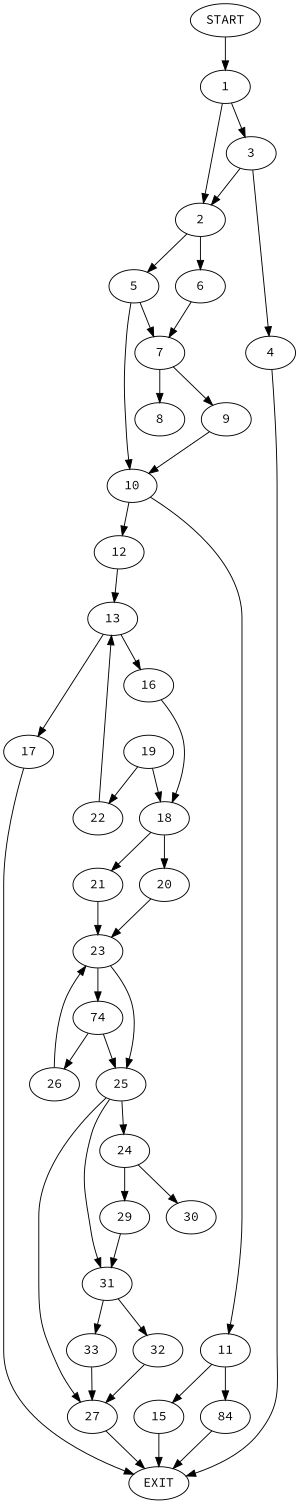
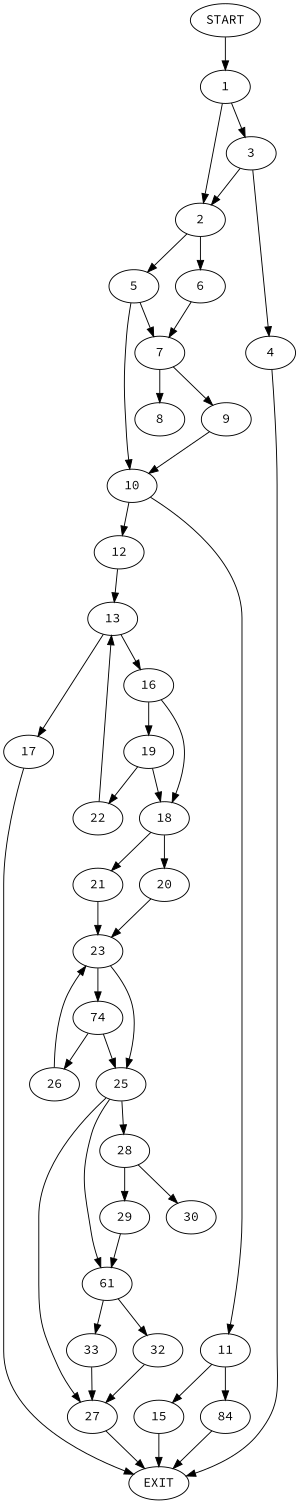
edge "16" -> "19": added
node "24": label "24" -> "28"
node "31": label "31" -> "61"
